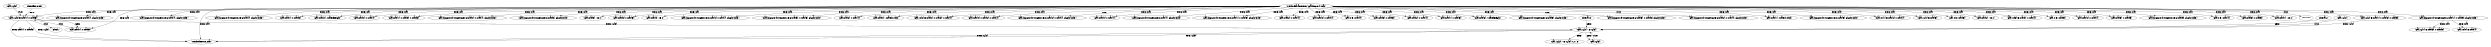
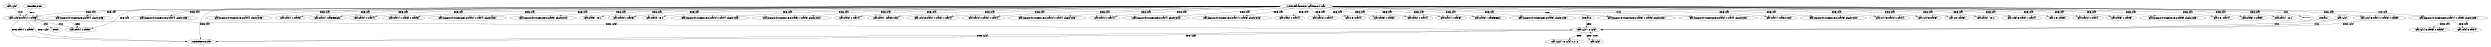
edge "(MethodParameterIn,SplashCoord *mat)" -> "(Call,mat[0] + mat[2] + mat[4])": label "CFG: " -> "DDG: mat"
edge "(MethodParameterIn,SplashCoord *mat)" -> "(Call,imgCoordMungeUpperC(mat[1] + mat[5], glyphMode))": label "DDG: mat" -> "AST: mat"
edge "(Literal,2)" -> "(Call,vy[2] <= vy[3])": label "CFG: " -> "AST: "
